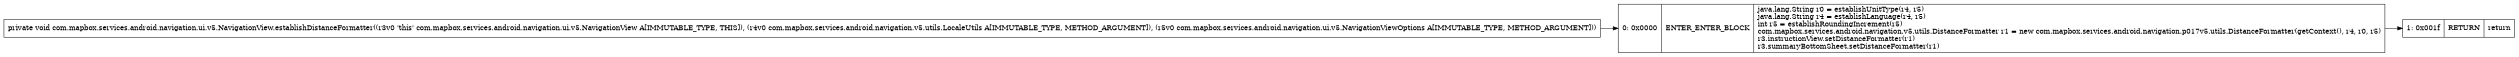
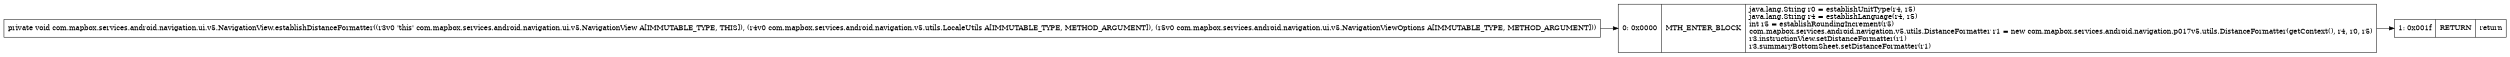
node "0: 0x0000": text "ENTER_ENTER_BLOCK" -> "MTH_ENTER_BLOCK"
